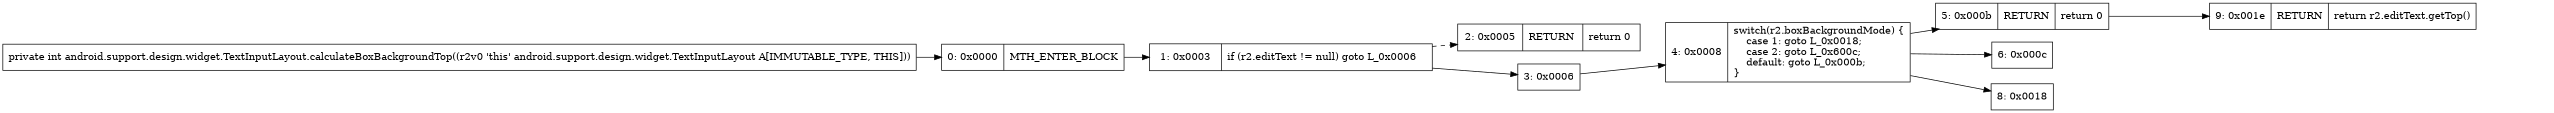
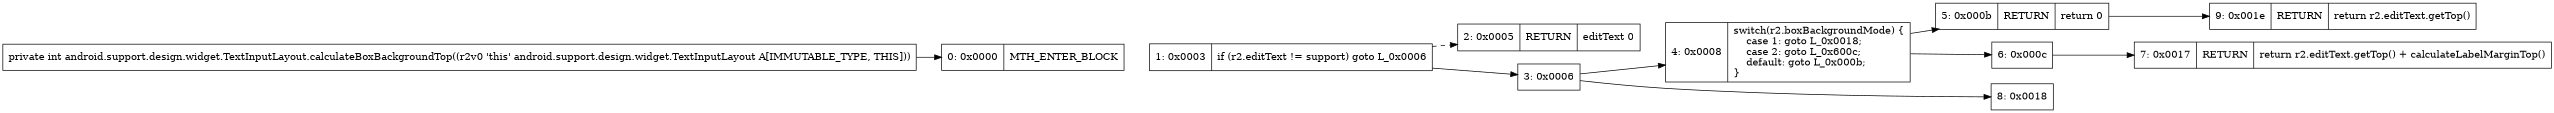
node "2: 0x0005": text "return 0" -> "editText 0"
node "7: 0x0017": added
edge "0: 0x0000" -> "1: 0x0003": removed
node "1: 0x0003": text "if (r2.editText != null) goto L_0x0006" -> "if (r2.editText != support) goto L_0x0006"
edge "4: 0x0008" -> "8: 0x0018": now "3: 0x0006" -> "8: 0x0018"
